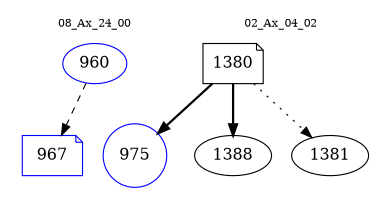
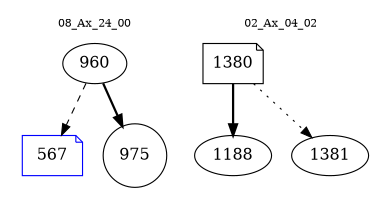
node "960": color blue -> black
edge "1380" -> "975": now "960" -> "975"
node "967": label "967" -> "567"
node "975": color blue -> black
node "1388": label "1388" -> "1188"
